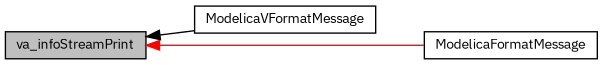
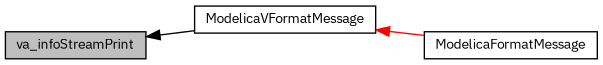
edge "ModelicaFormatMessage" -> "va_infoStreamPrint": now "ModelicaFormatMessage" -> "ModelicaVFormatMessage"
